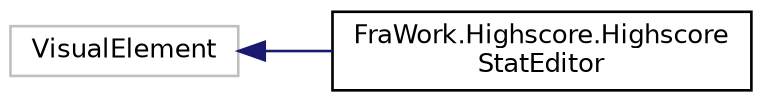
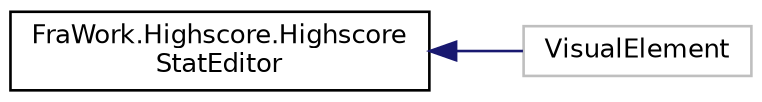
edge "FraWork.Highscore.Highscore StatEditor" -> "VisualElement": reversed
